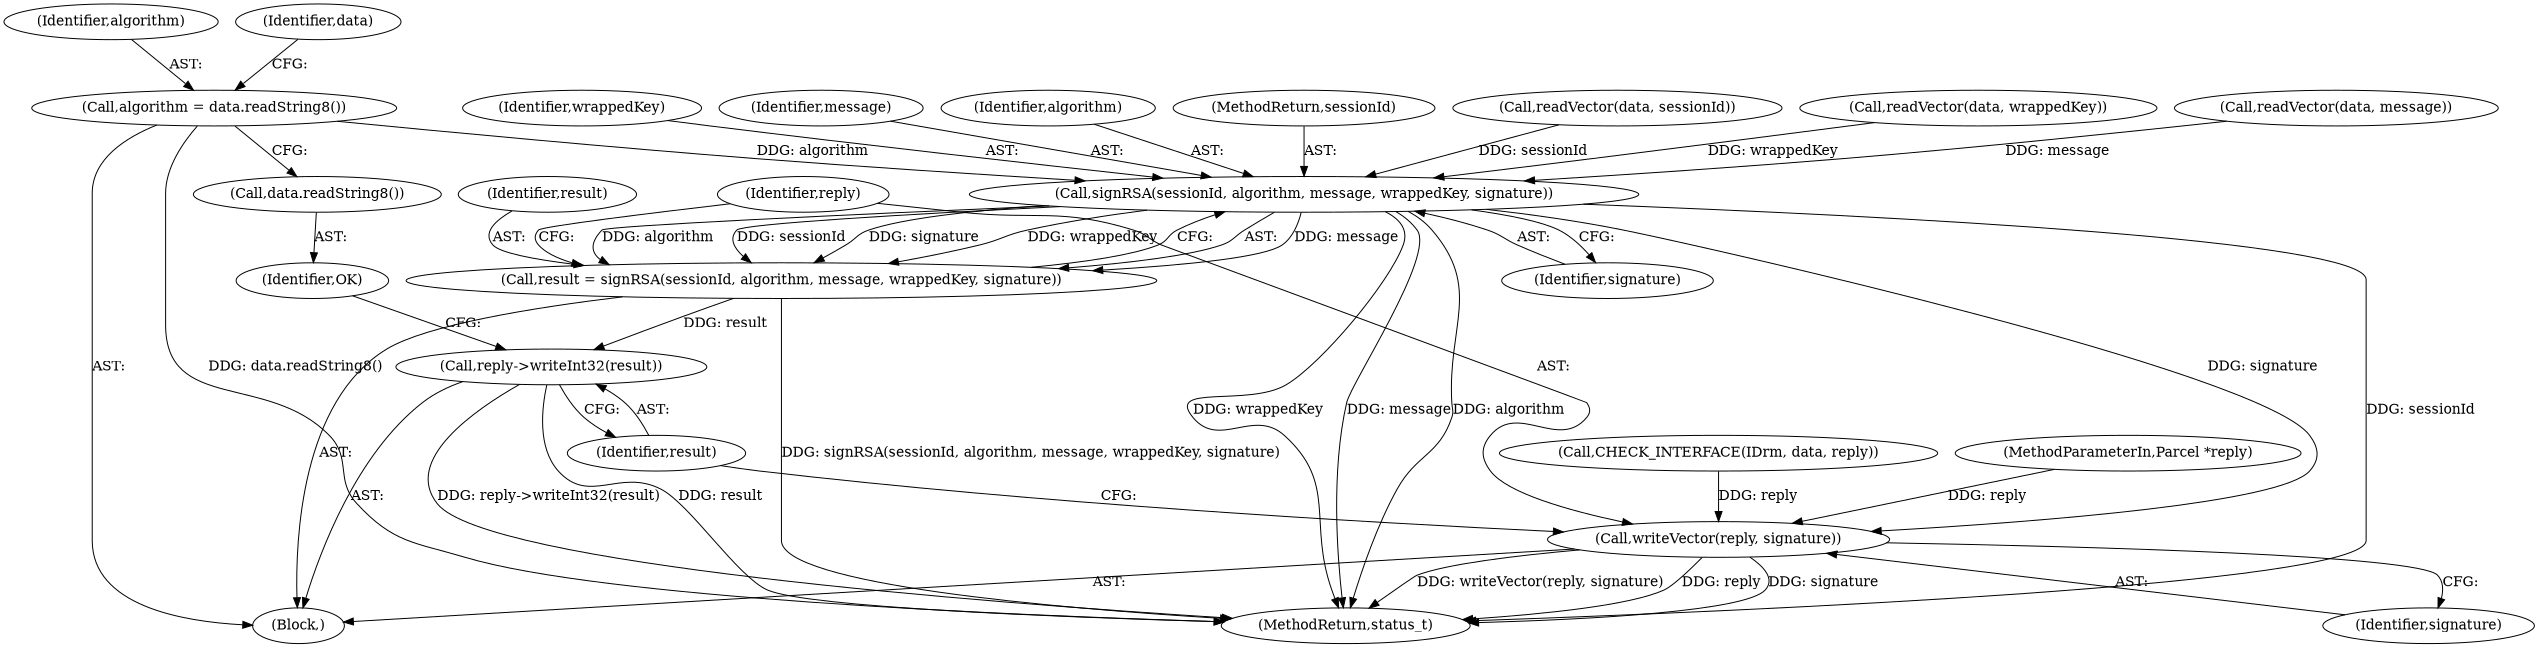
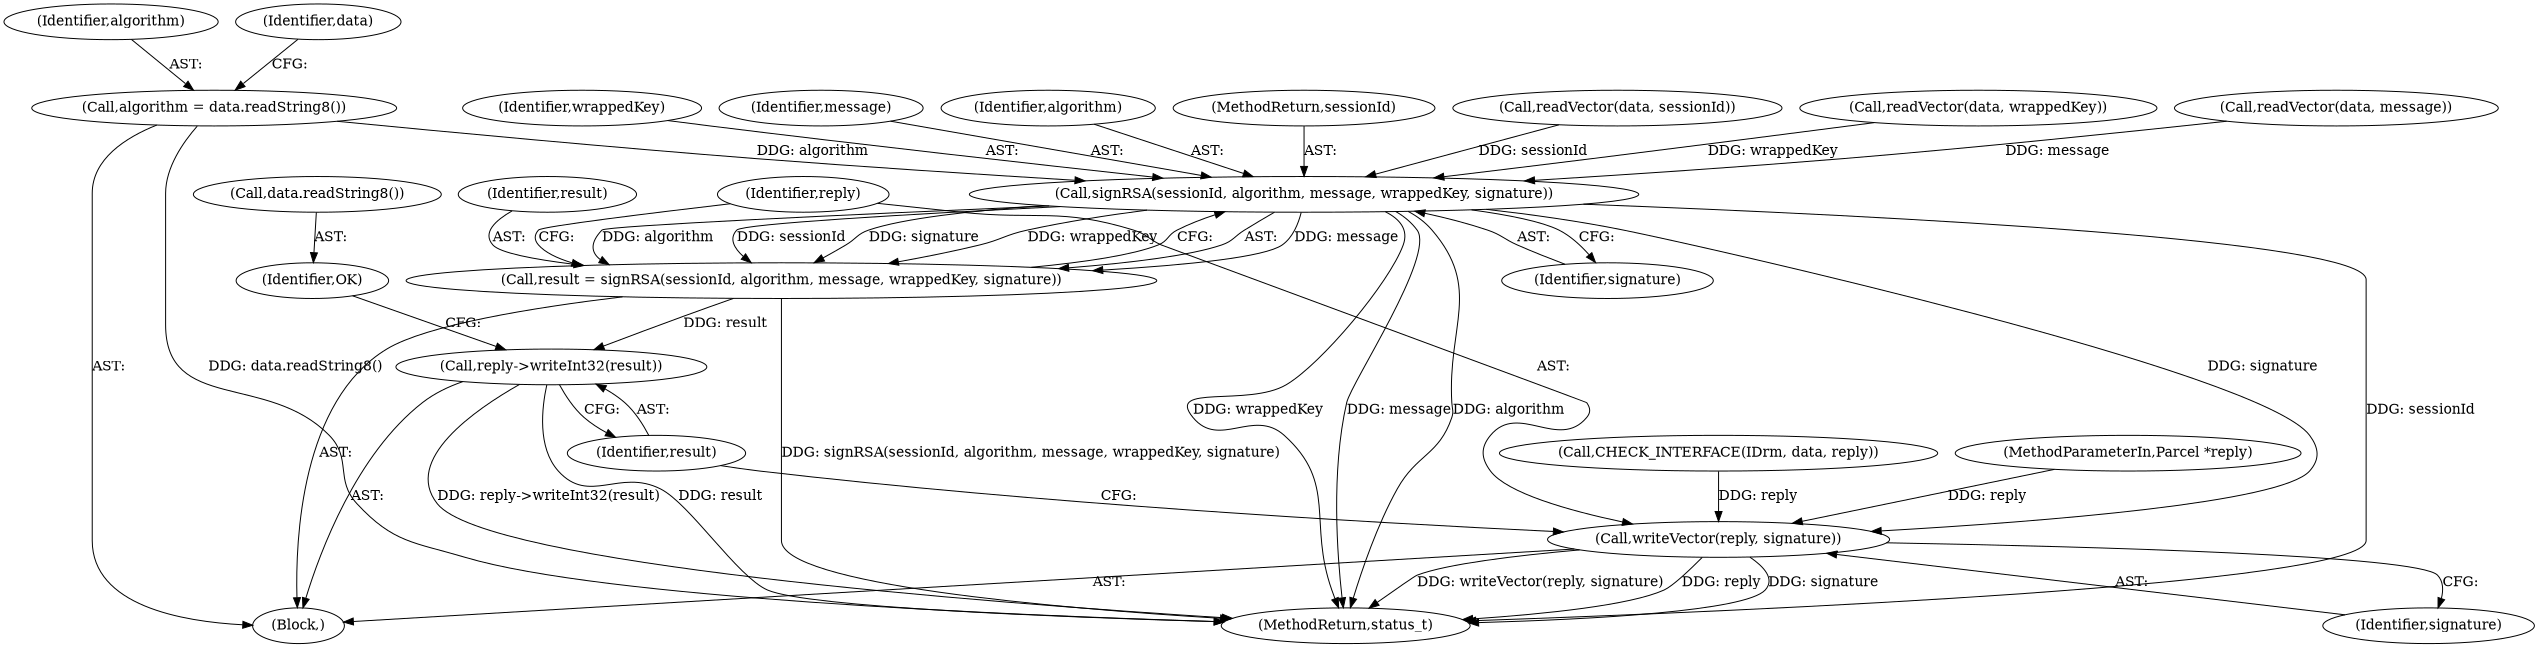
edge "(Call,algorithm = data.readString8())" -> "(Call,data.readString8())": removed, label "CFG:"
